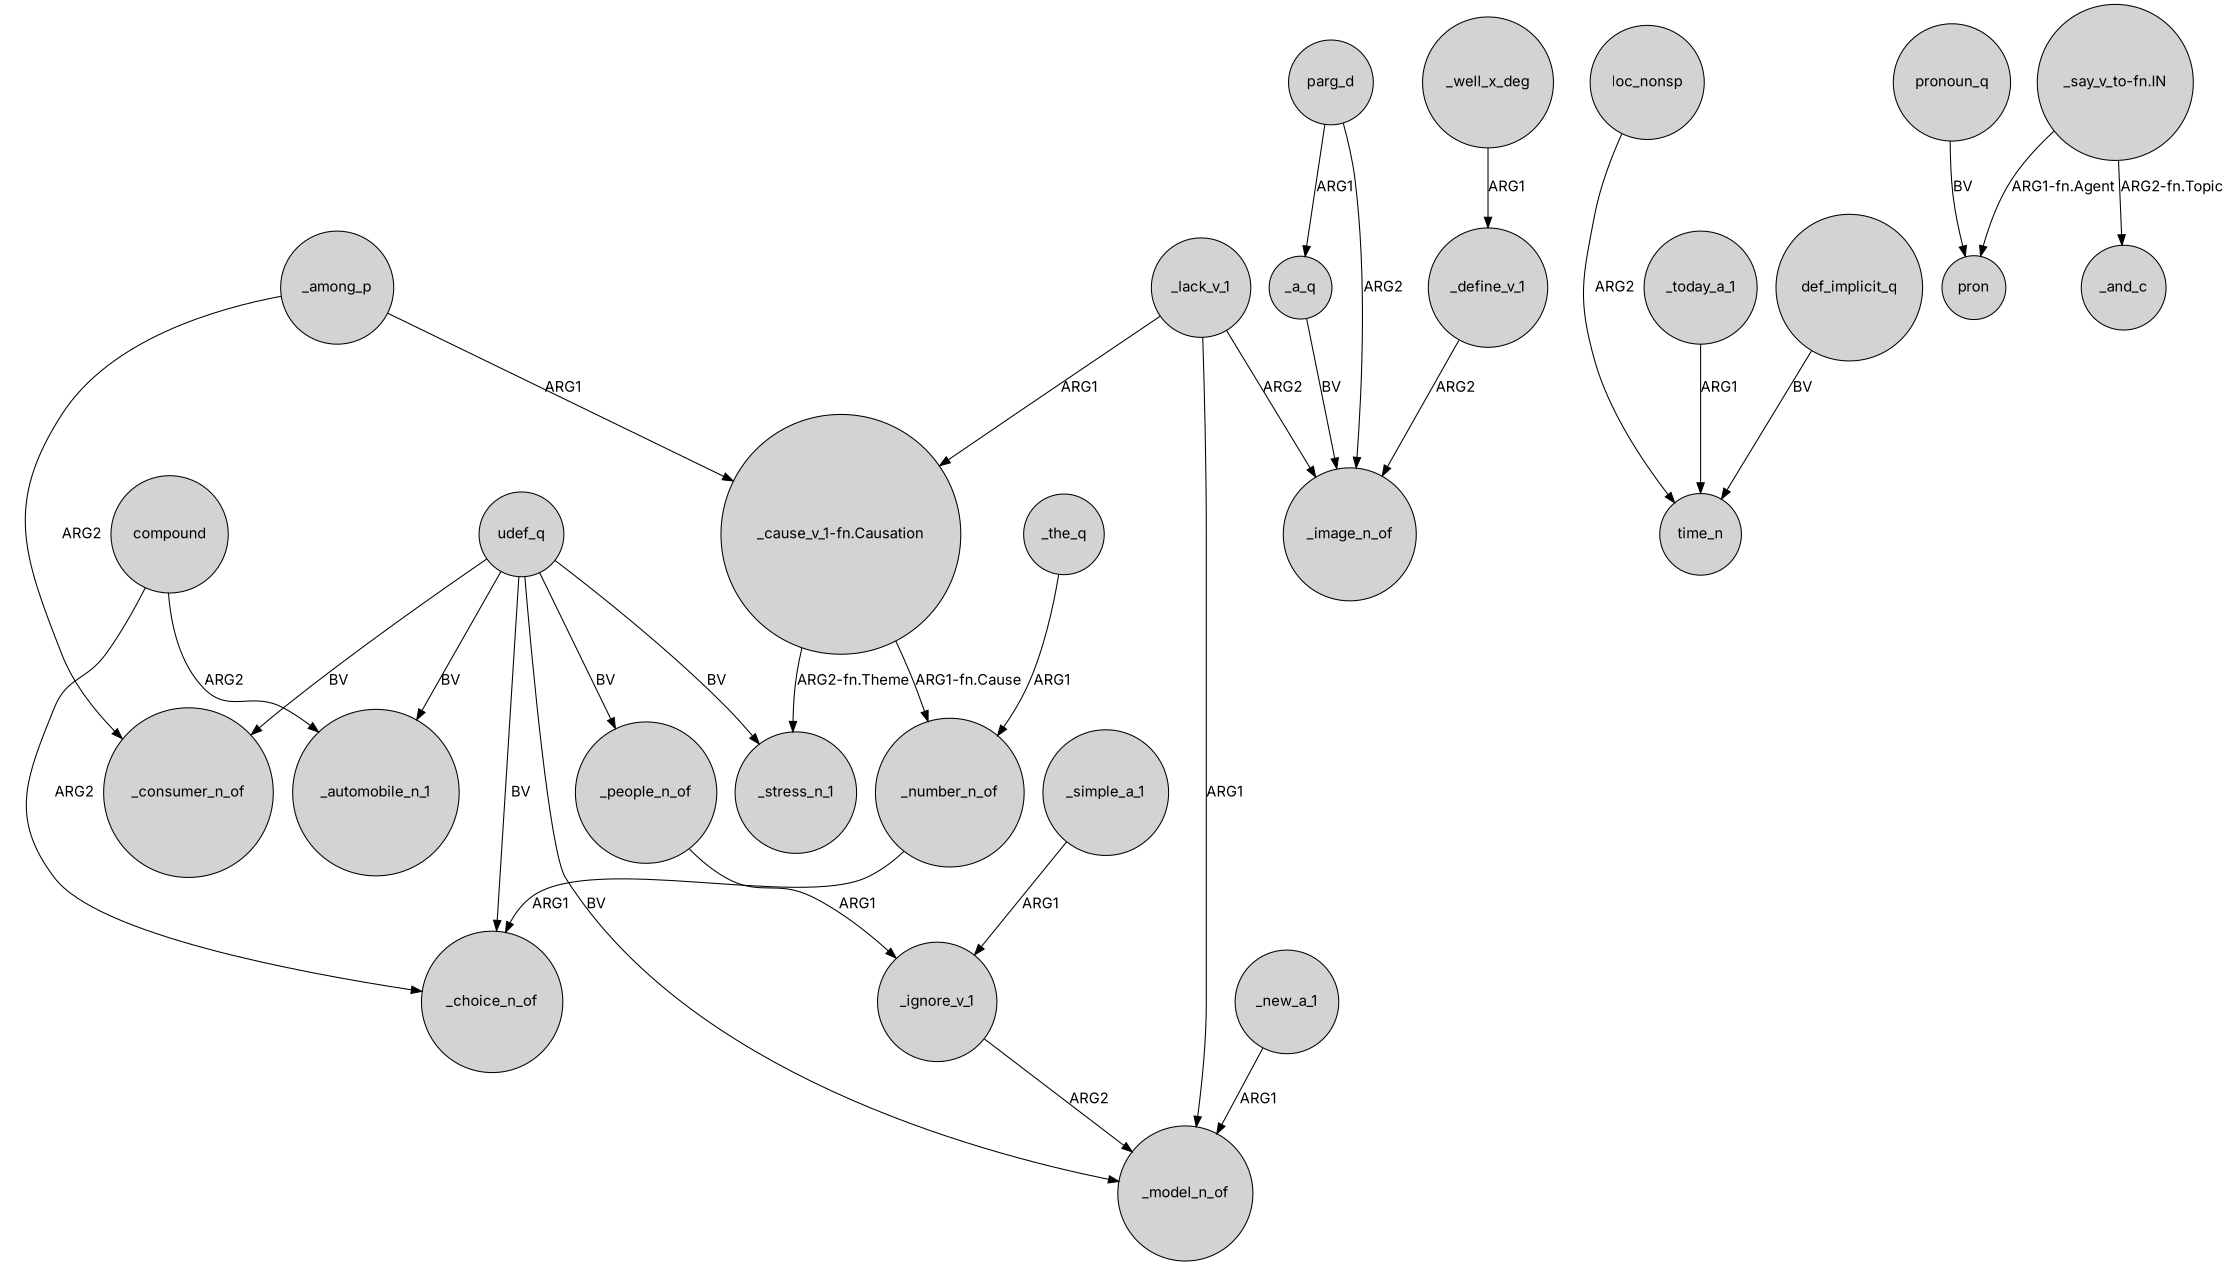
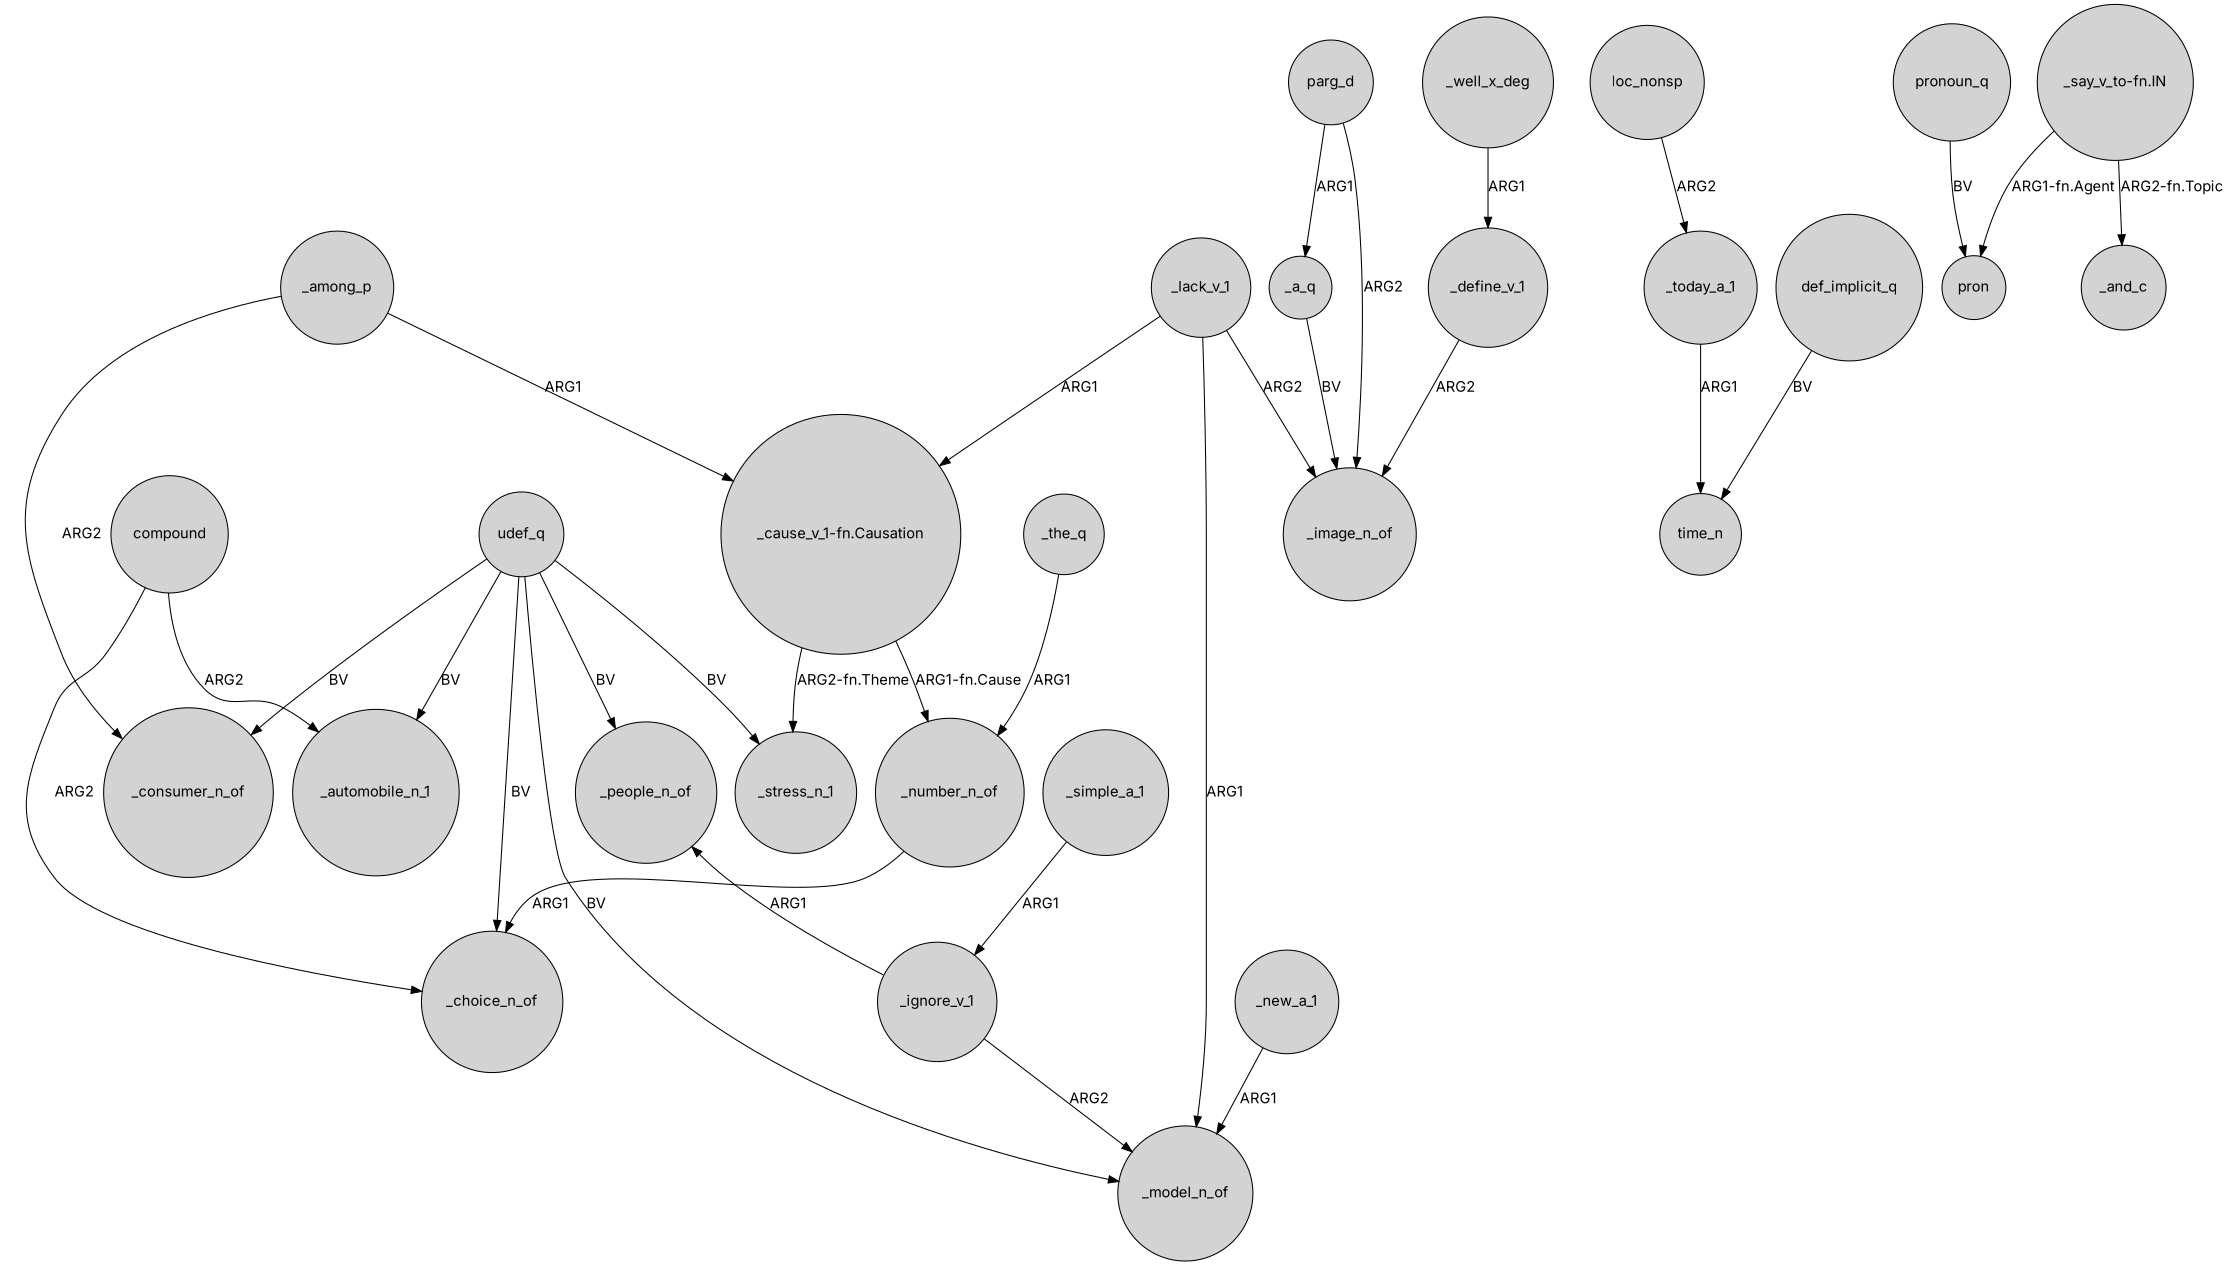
edge "loc_nonsp" -> "time_n": now "loc_nonsp" -> "_today_a_1"
edge "_people_n_of" -> "_ignore_v_1": reversed
